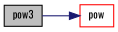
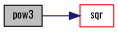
node "pow": label "pow" -> "sqr"
